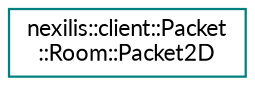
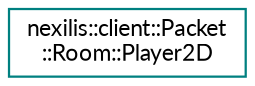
node "nexilis::client::Packet ::Room::Packet2D": label "nexilis::client::Packet ::Room::Packet2D" -> "nexilis::client::Packet ::Room::Player2D"
